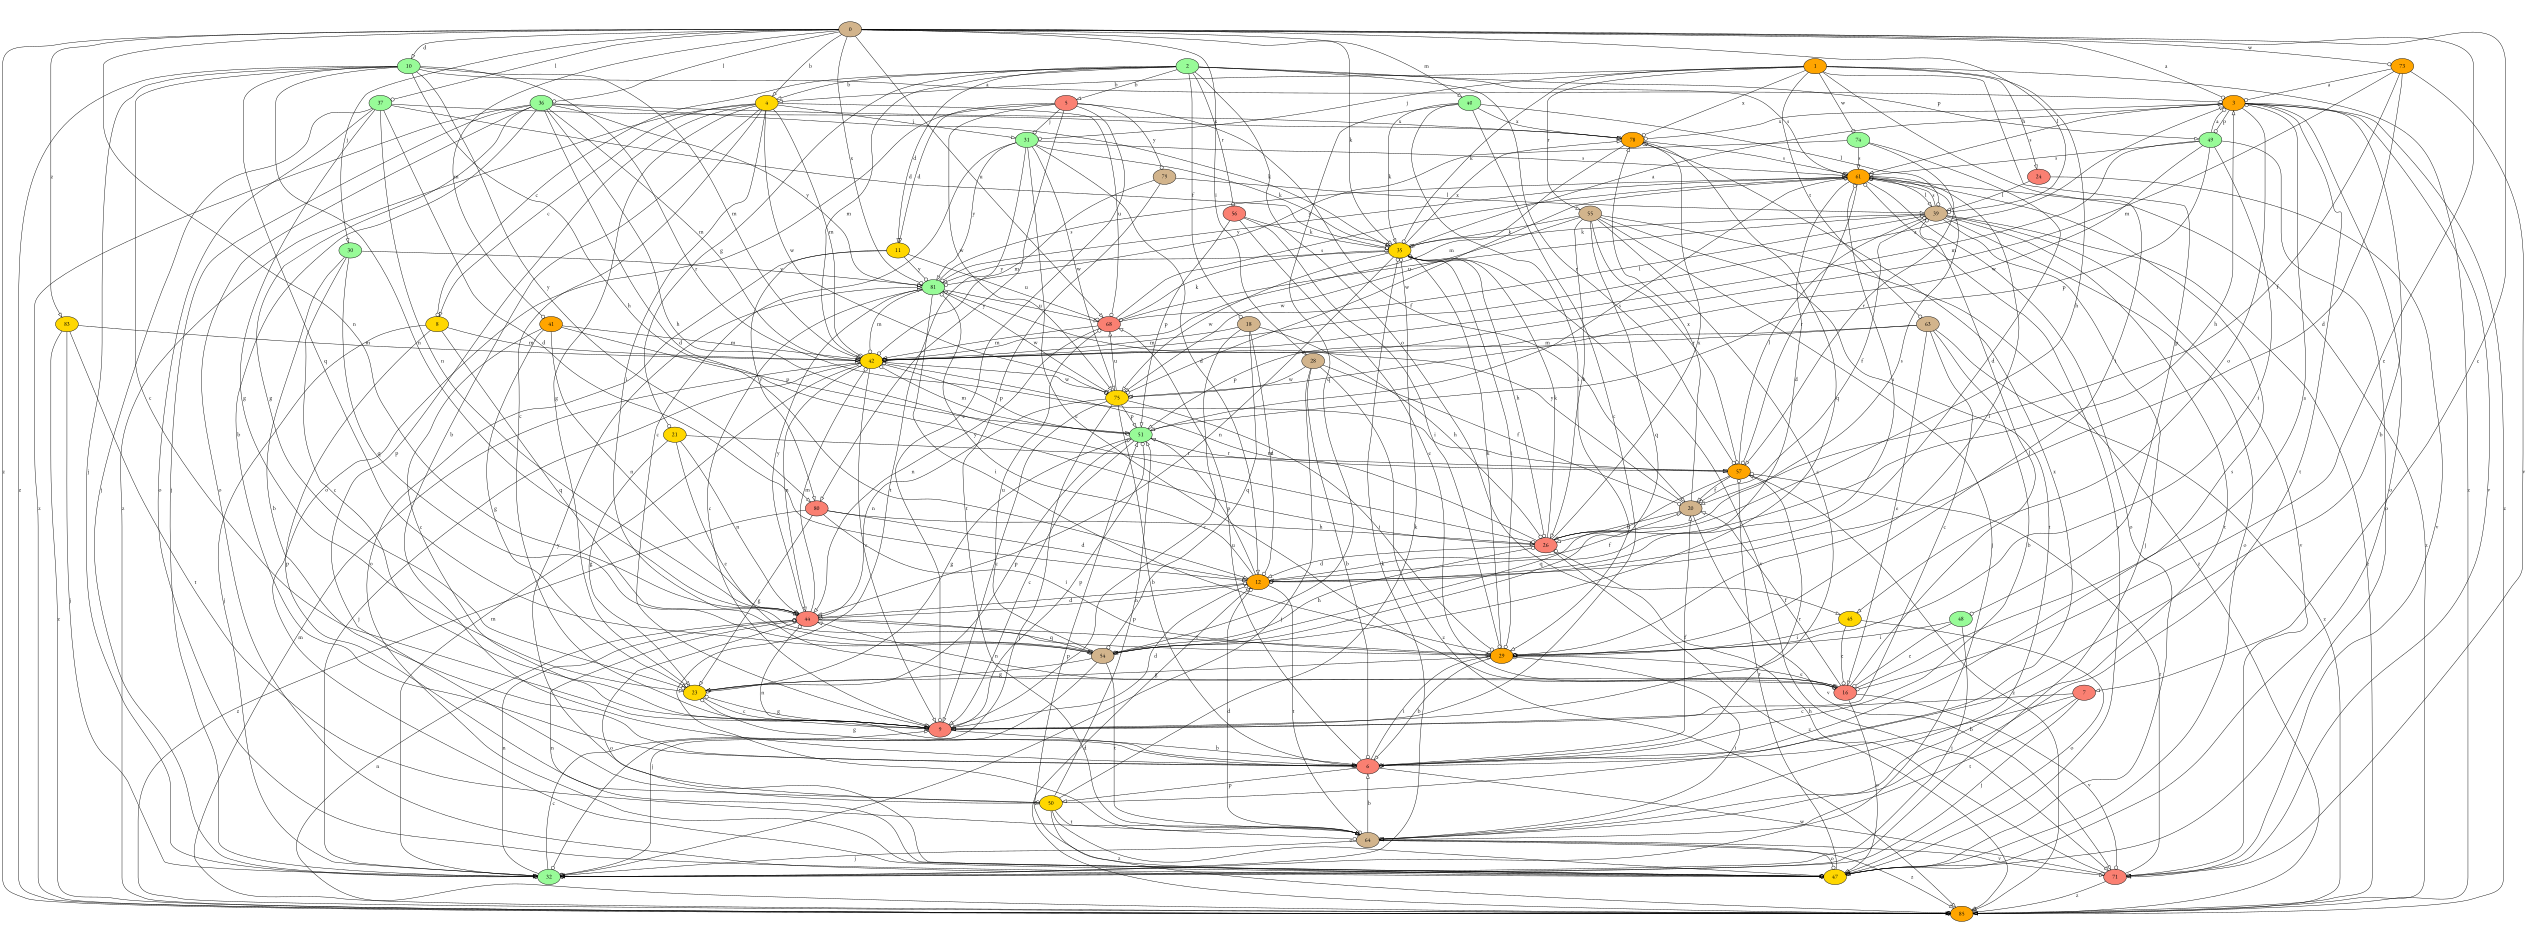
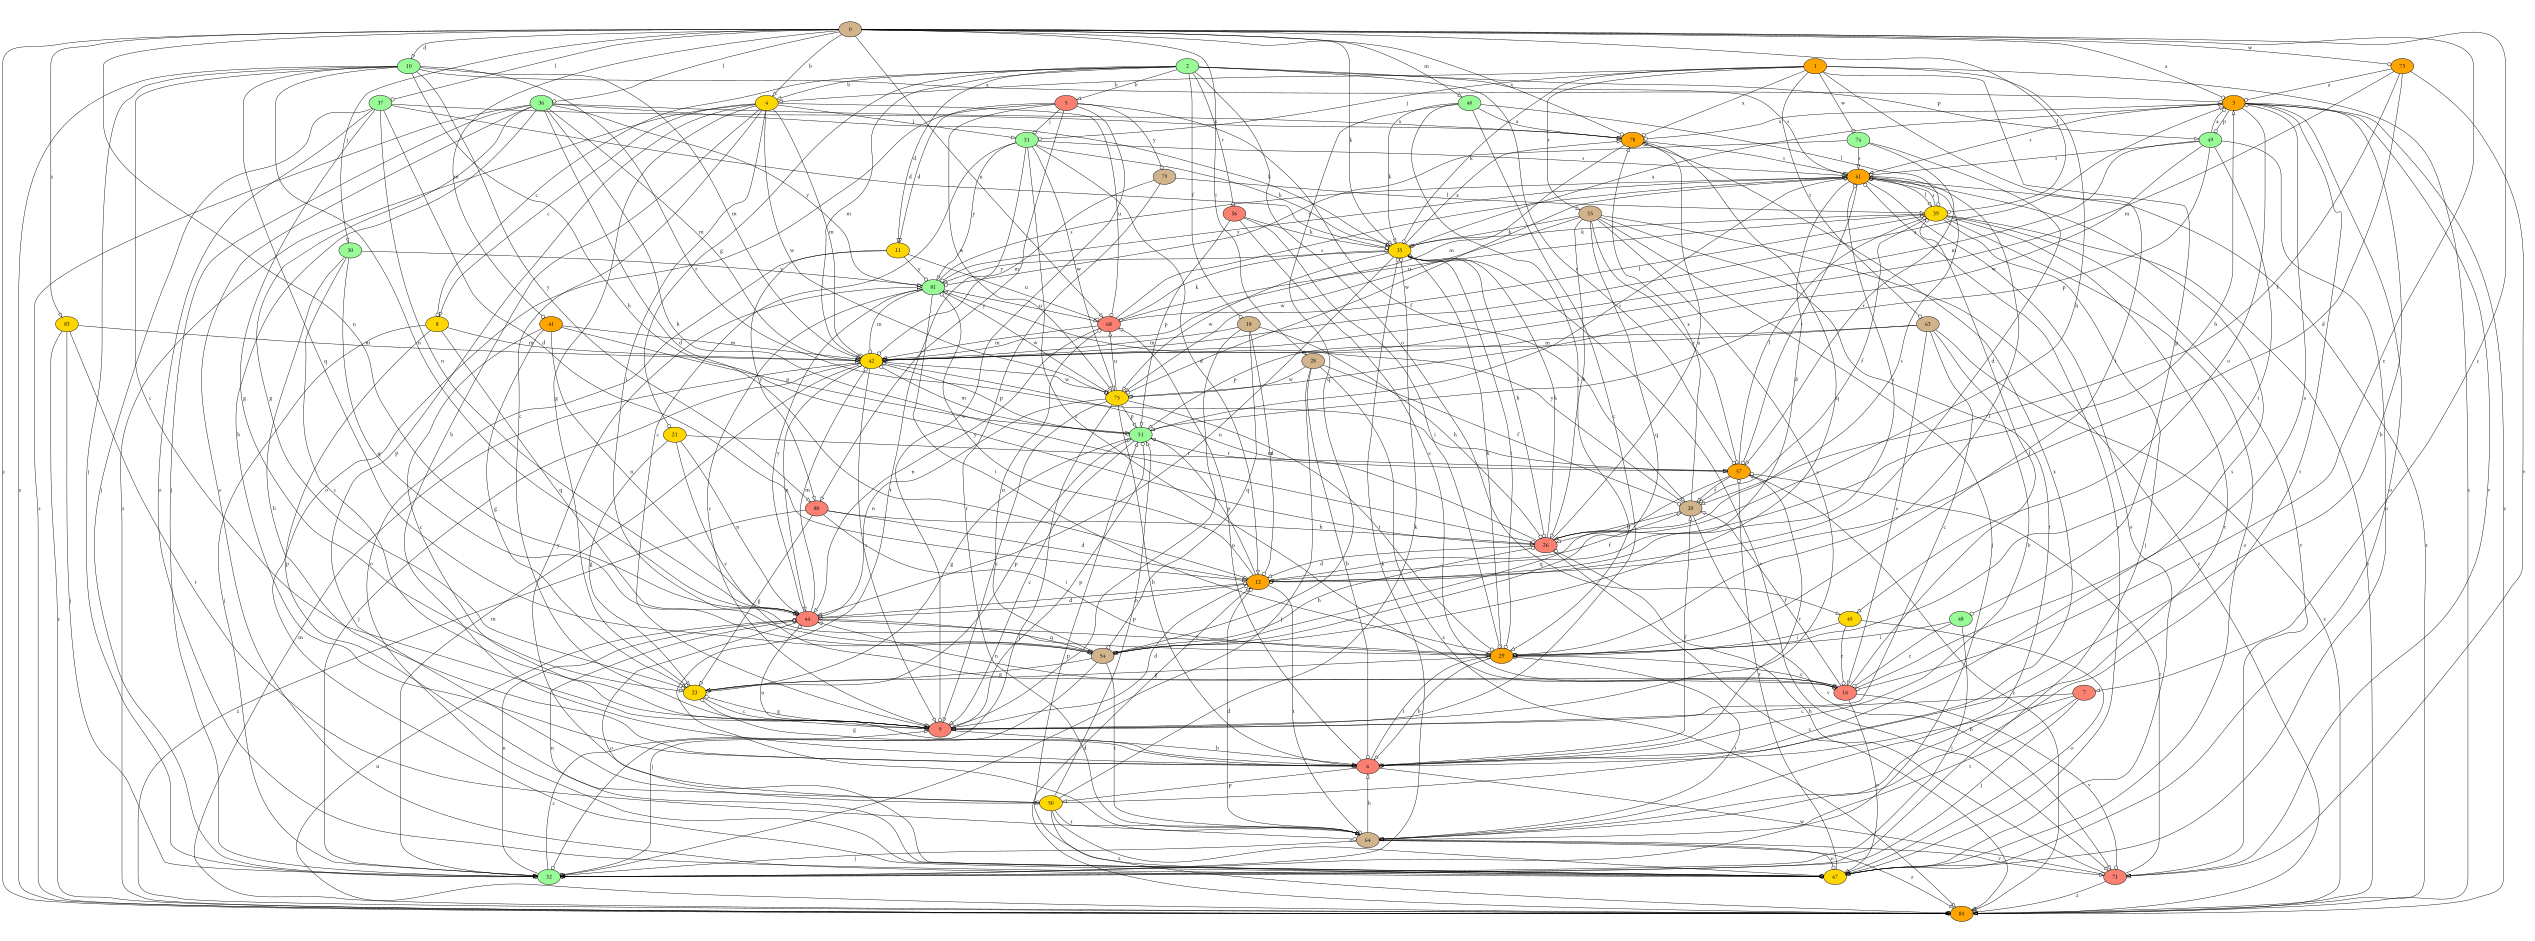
edge "0" -> "81": now "0" -> "78"
node "24": removed
node "39": fillcolor tan -> gold
